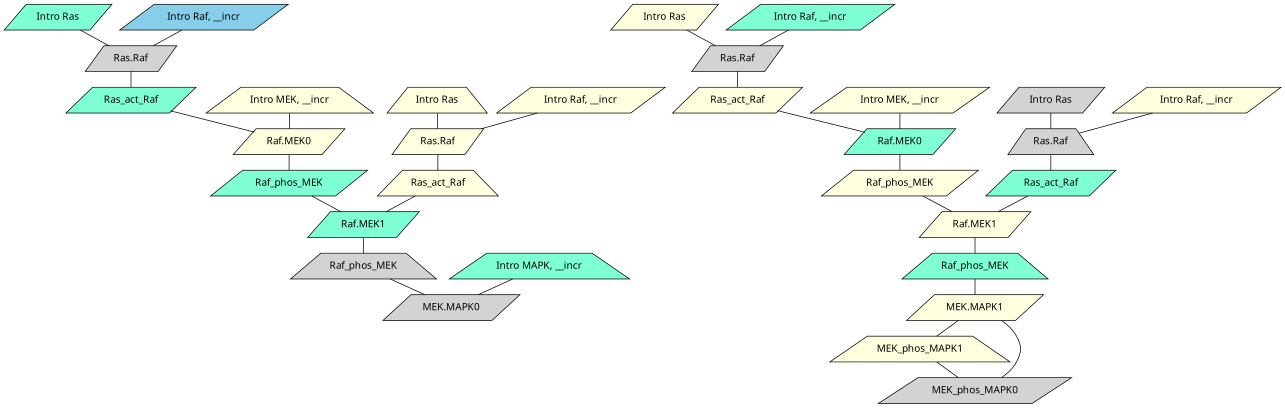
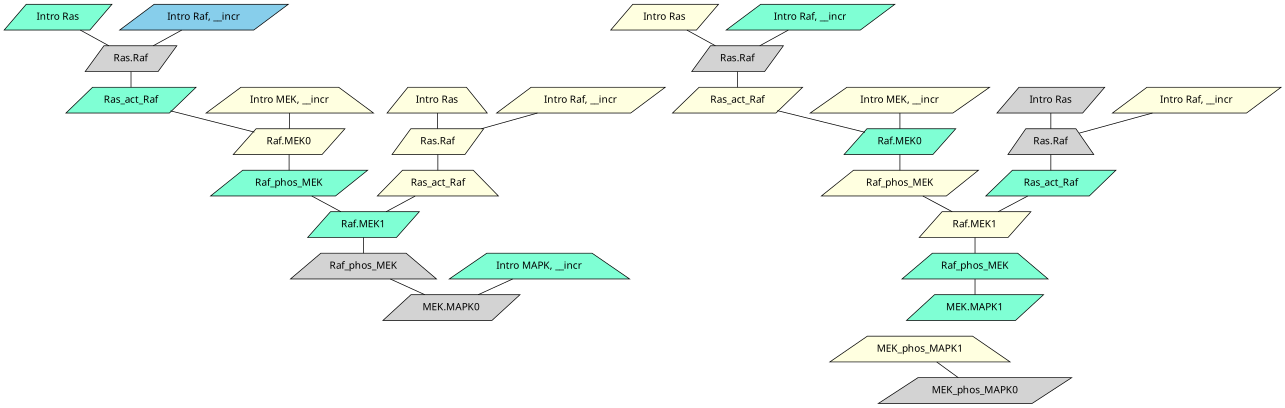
node "MEK.MAPK1": fillcolor lightyellow -> aquamarine
edge "MEK.MAPK1" -- "MEK_phos_MAPK1": removed
edge "MEK.MAPK1" -- "MEK_phos_MAPK0": removed
